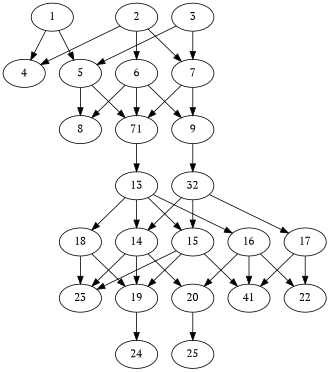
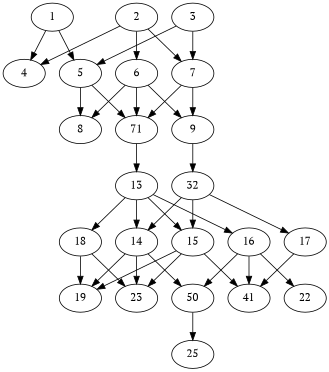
edge "17" -> "22": removed
node "20": label "20" -> "50"
node "24": removed
